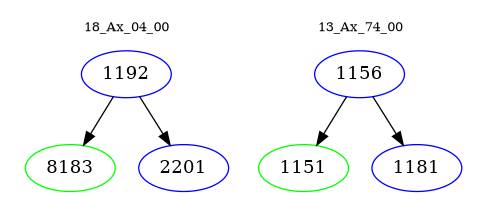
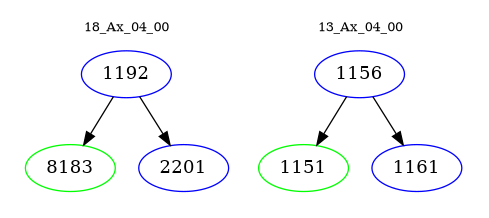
cluster "13_Ax_74_00": label "13_Ax_74_00" -> "13_Ax_04_00"
node "1181": label "1181" -> "1161"
